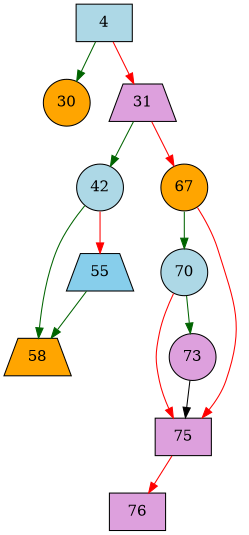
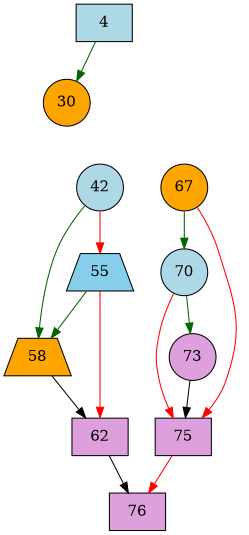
node "31": removed
node "62": added
